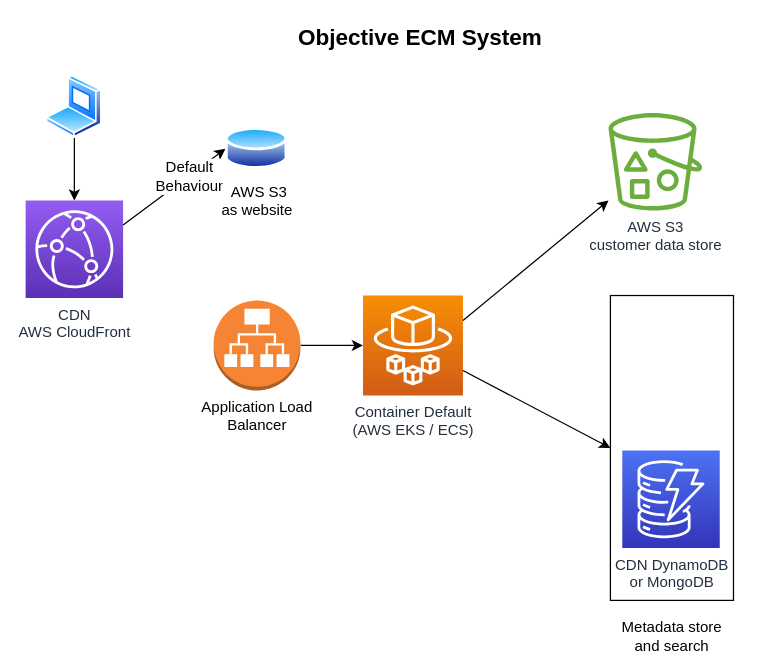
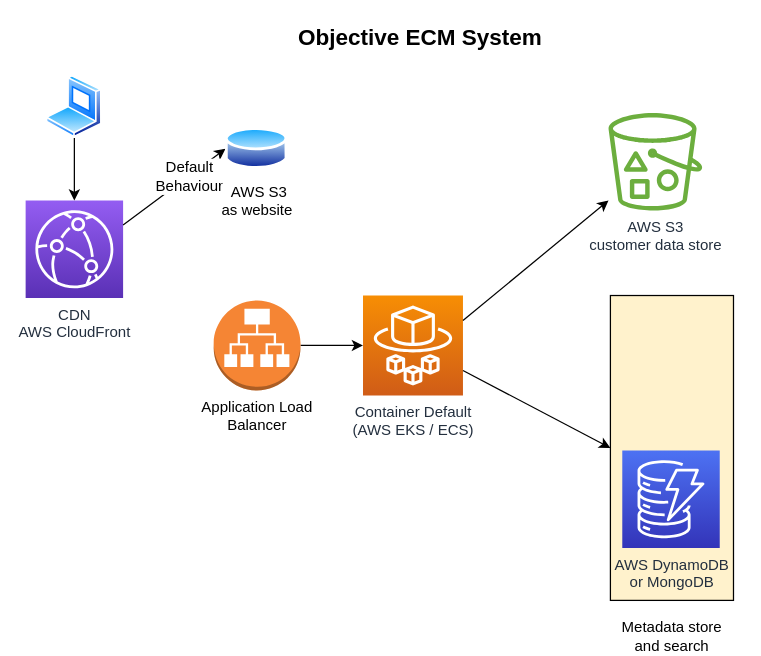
node "Metadata store and search": fillcolor #ffffff -> #fff2cc
node "CDN DynamoDB or MongoDB": label "CDN DynamoDB or MongoDB" -> "AWS DynamoDB or MongoDB"
